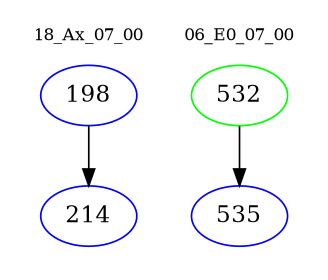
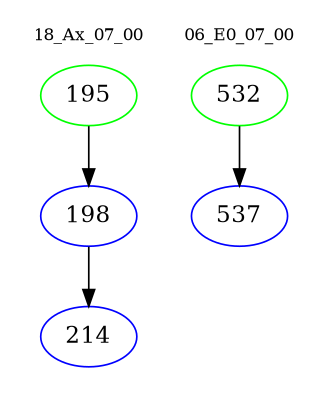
node "195": added
node "535": label "535" -> "537"
